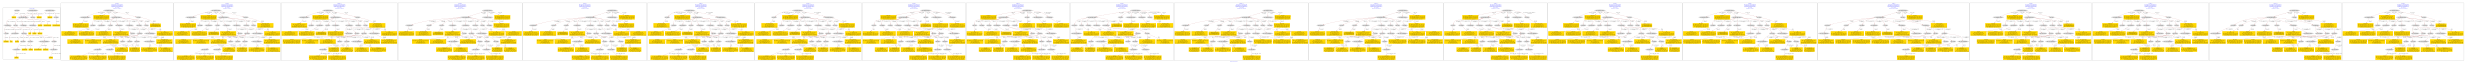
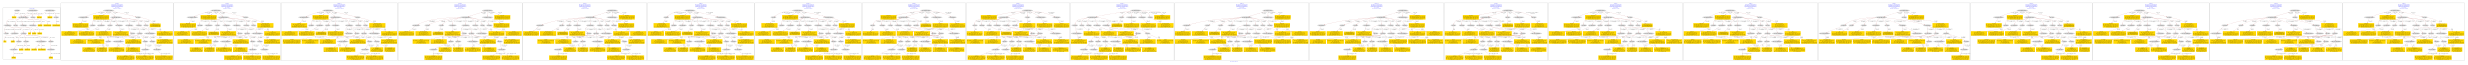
node "materialsURI": removed
